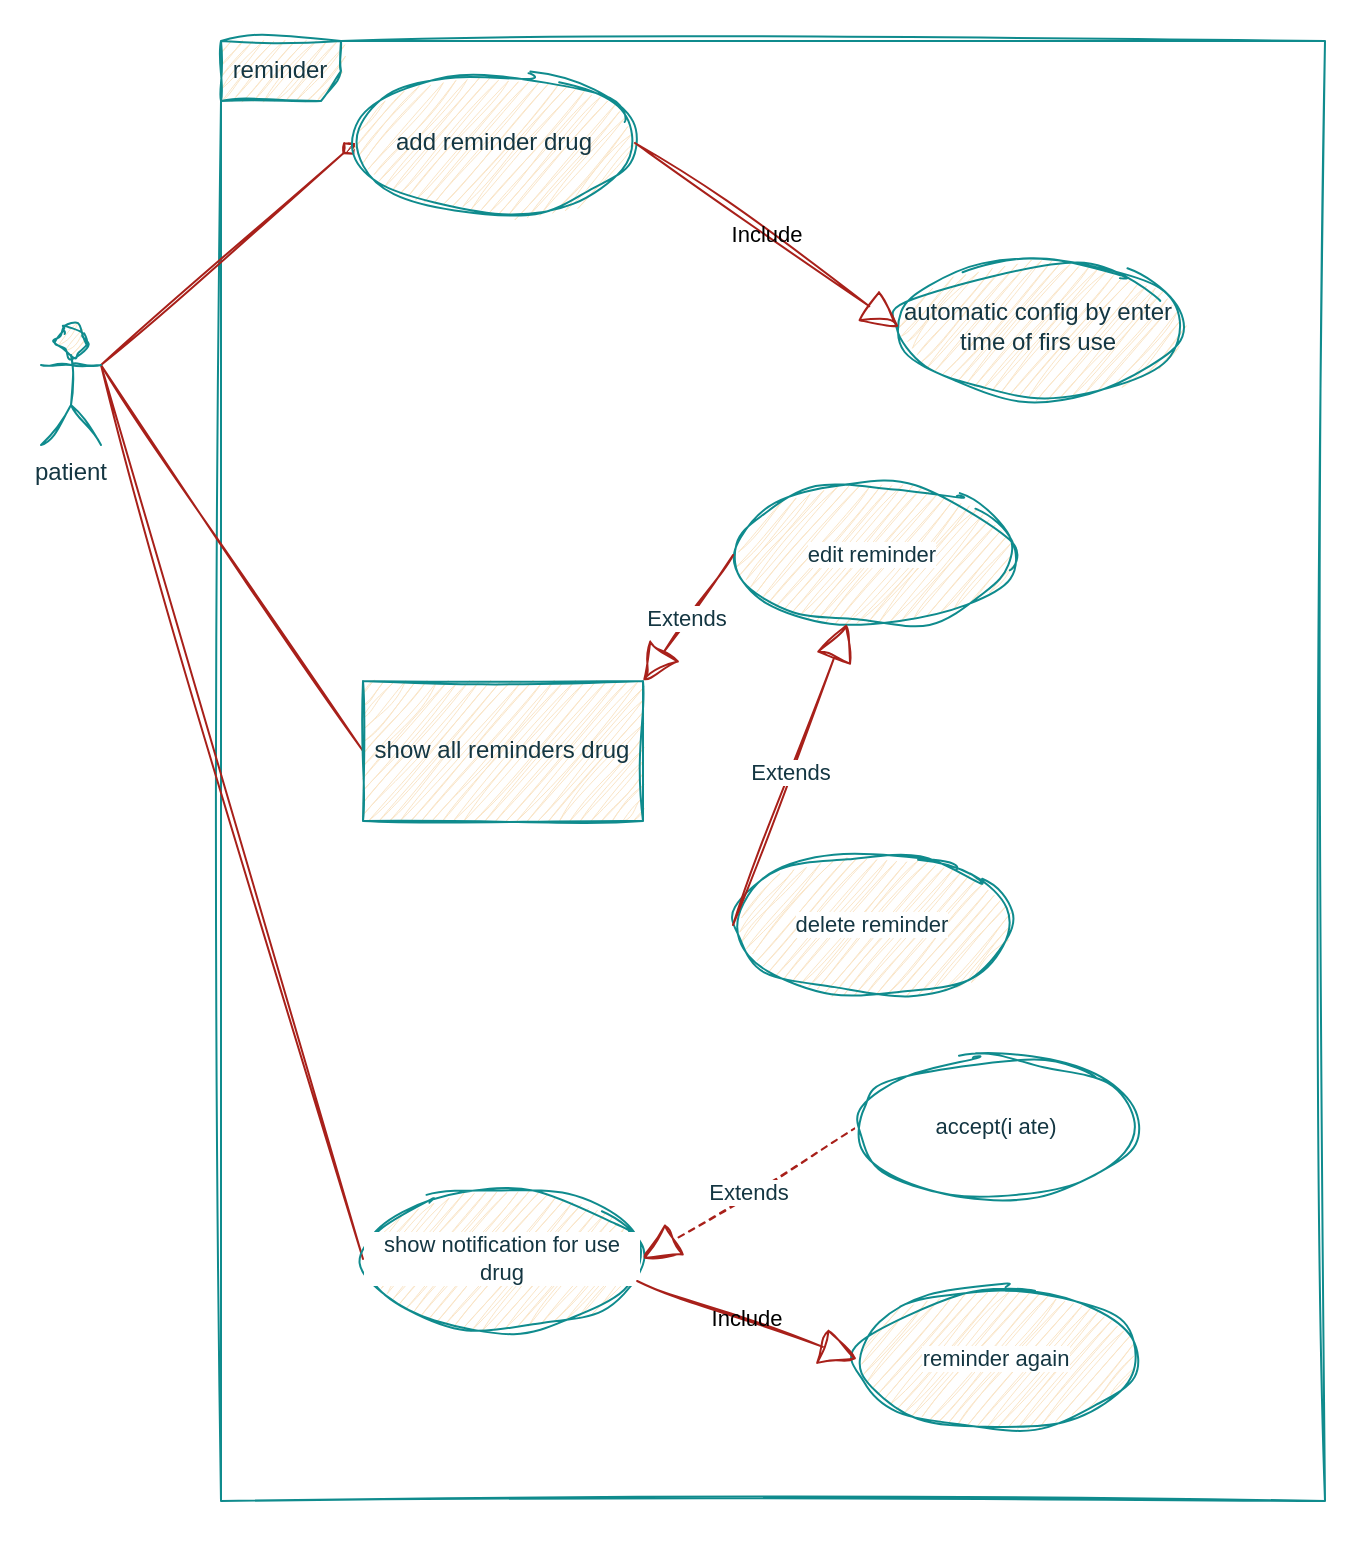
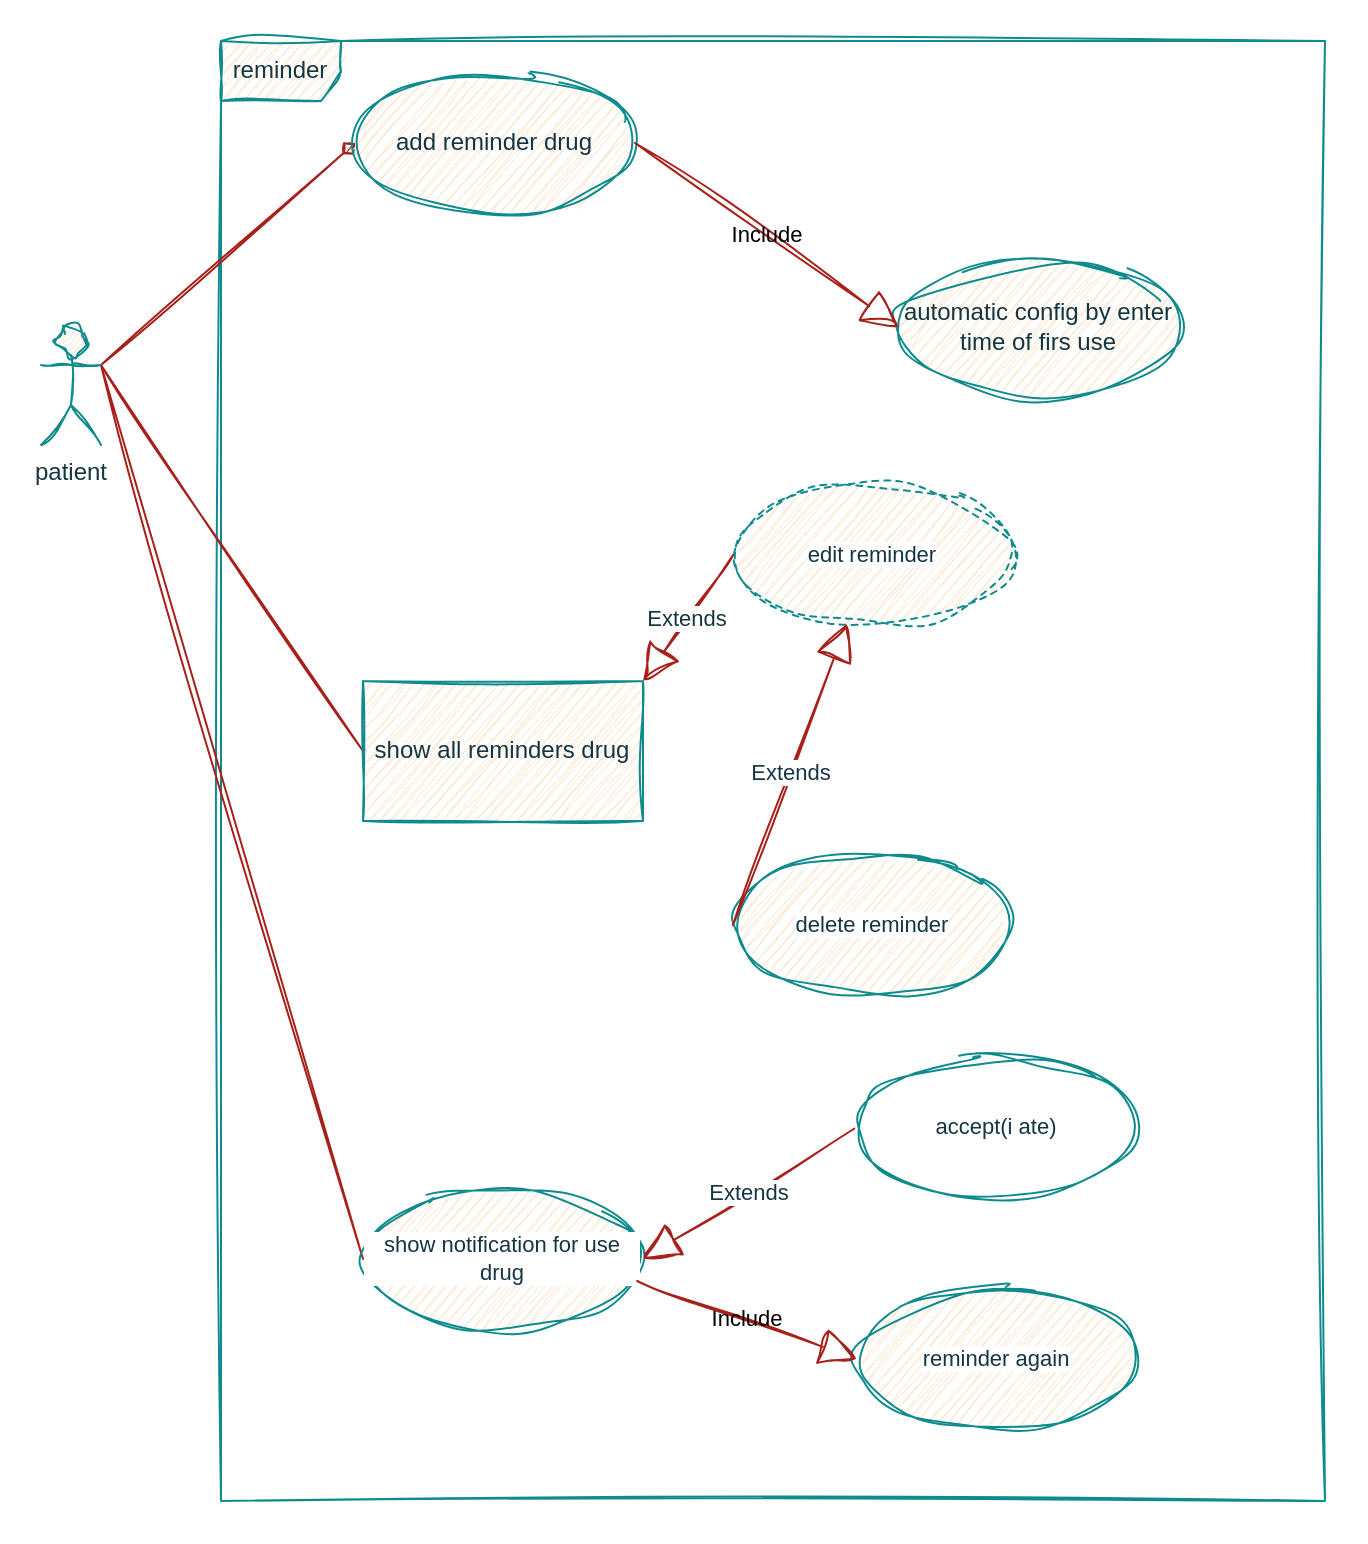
node "edit reminder": style solid -> dashed
edge "accept(i ate)" -> "show notification for use drug": style dashed -> solid
